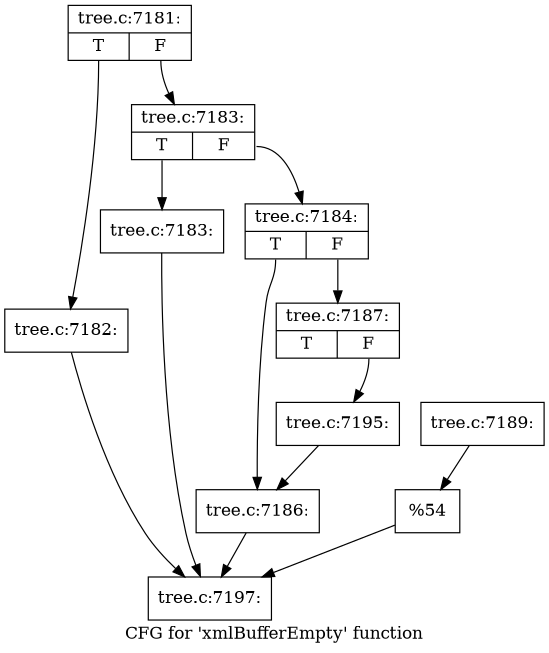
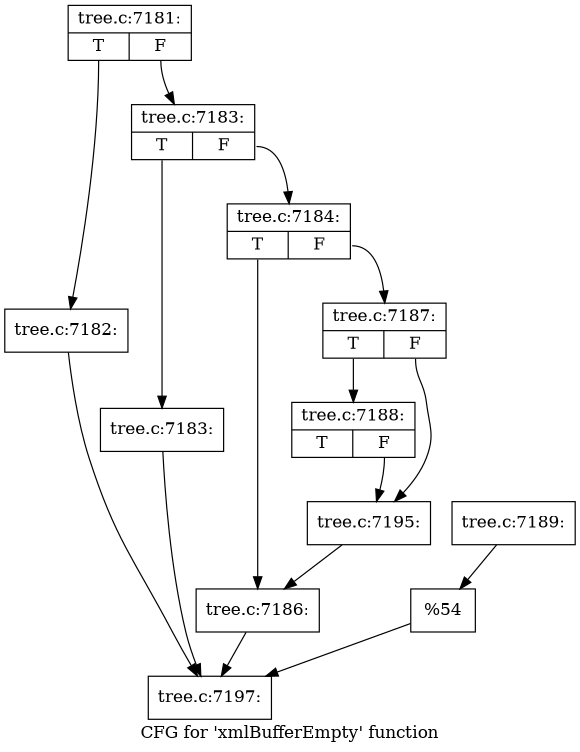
node "tree.c:7188:": added
